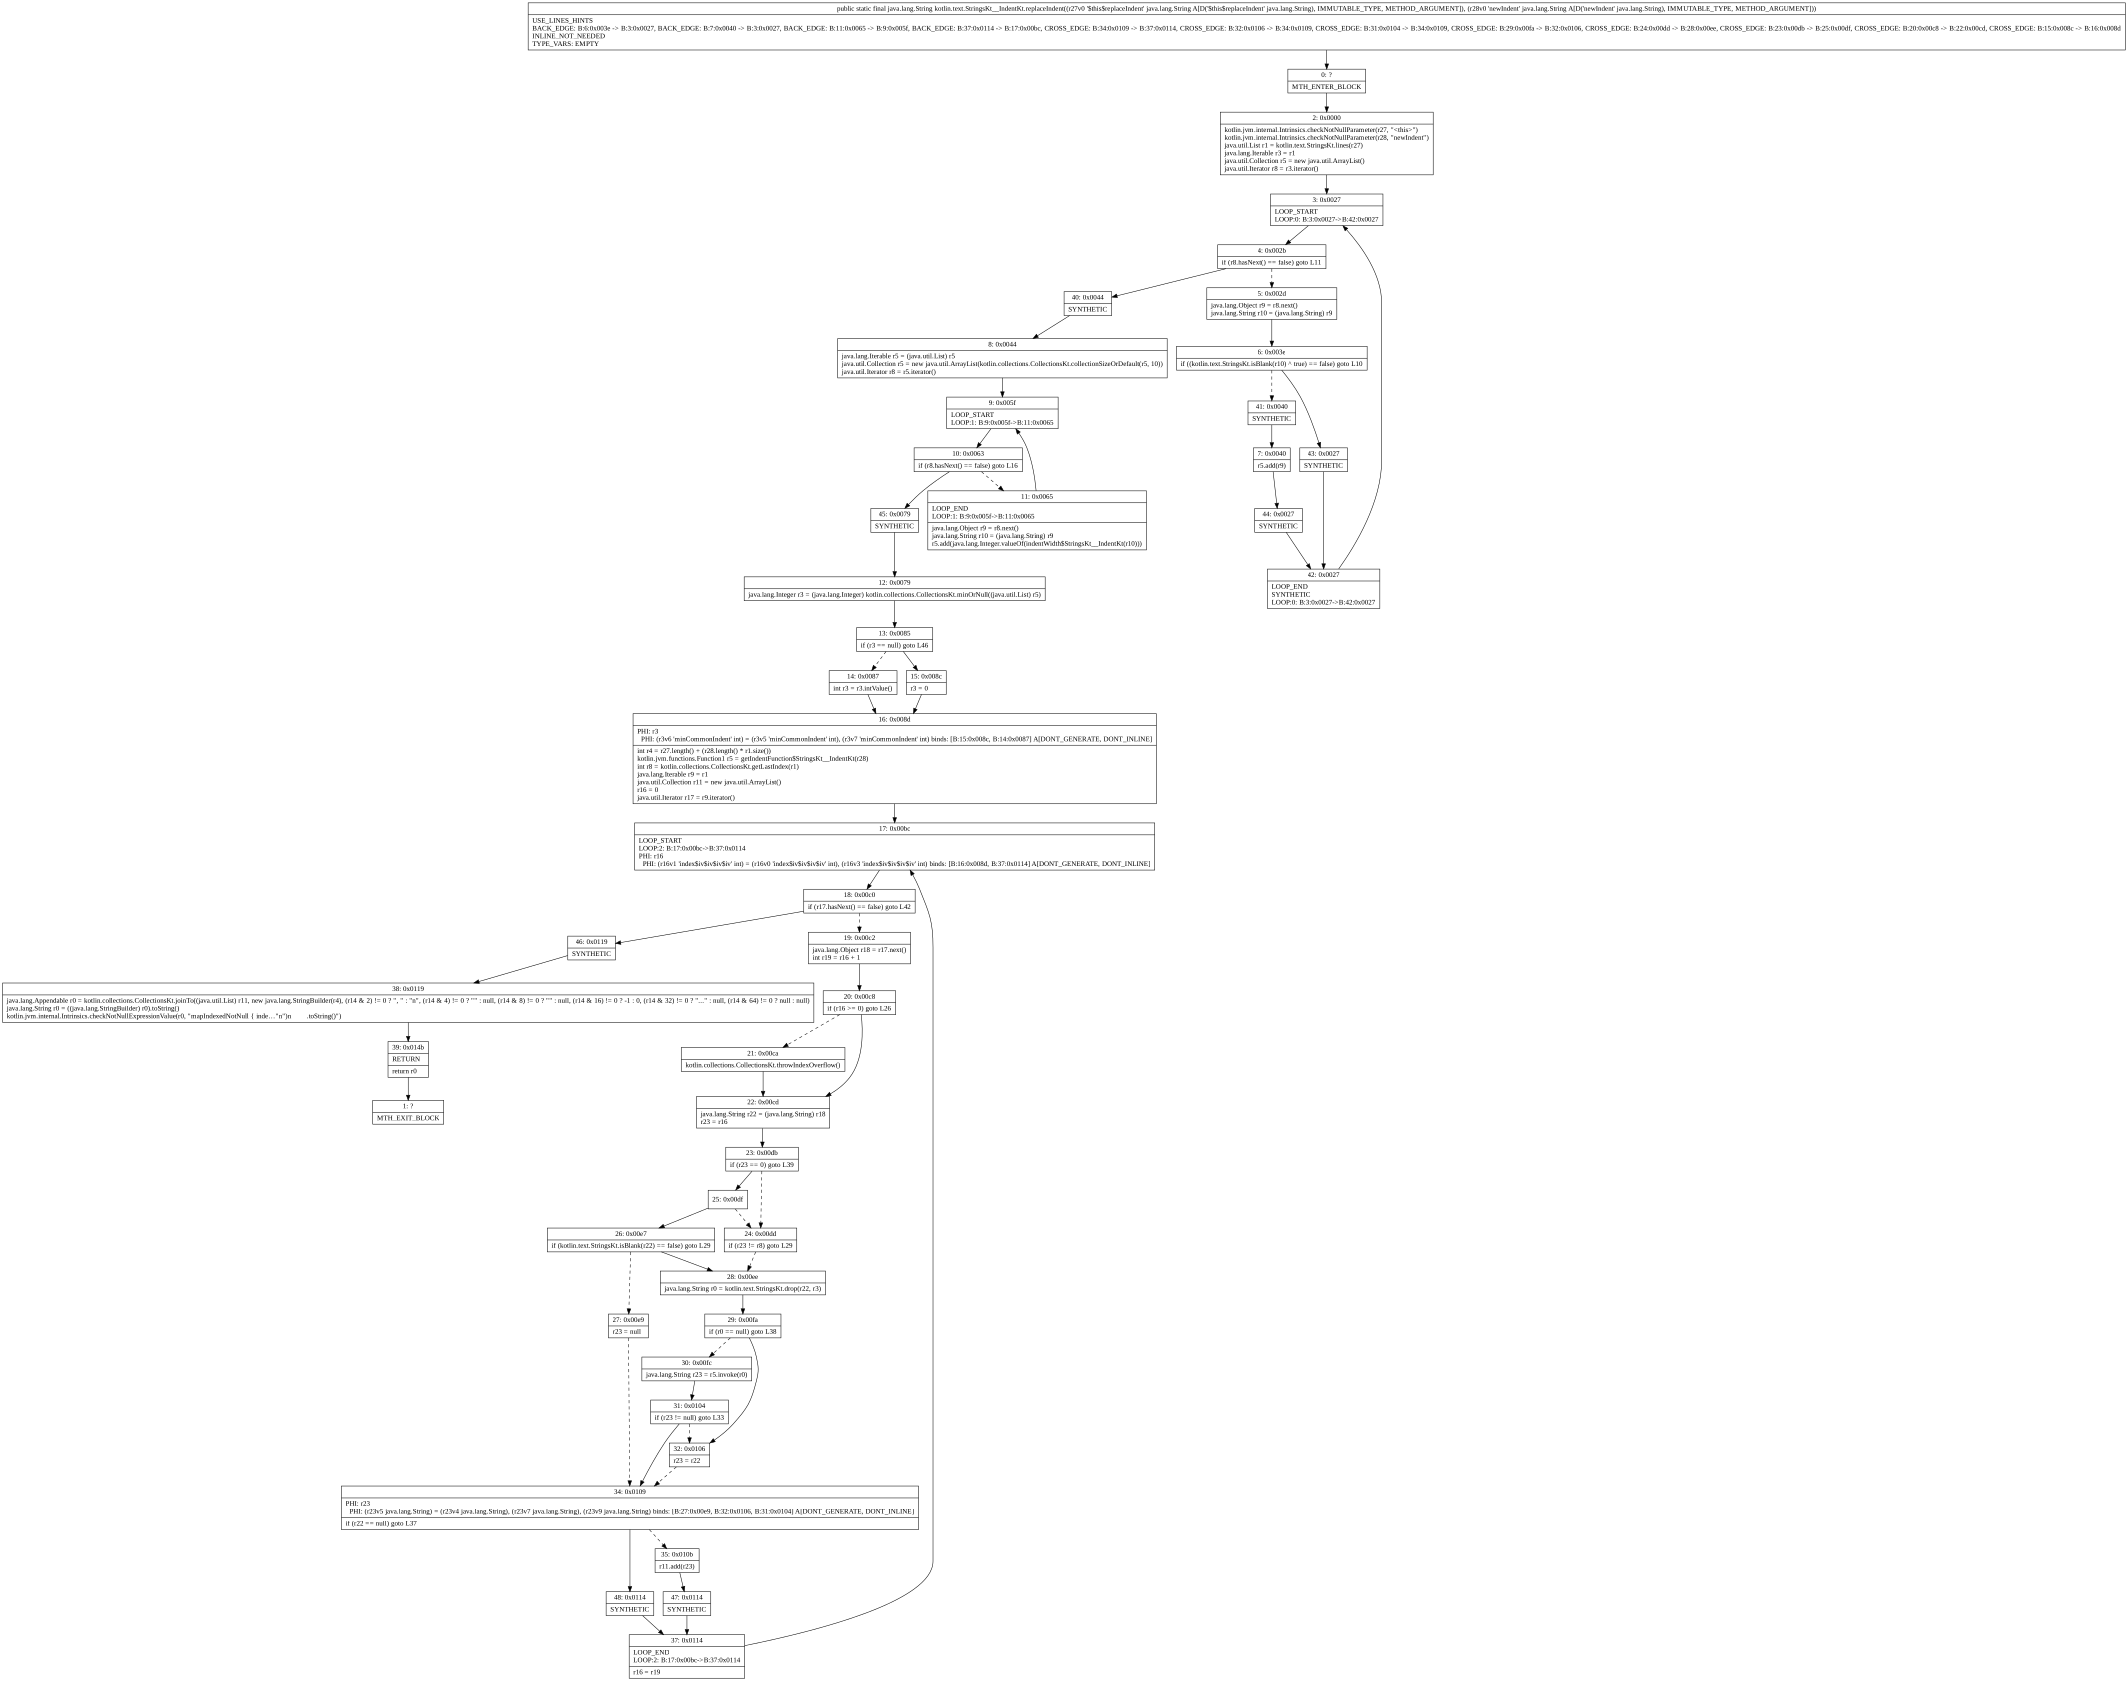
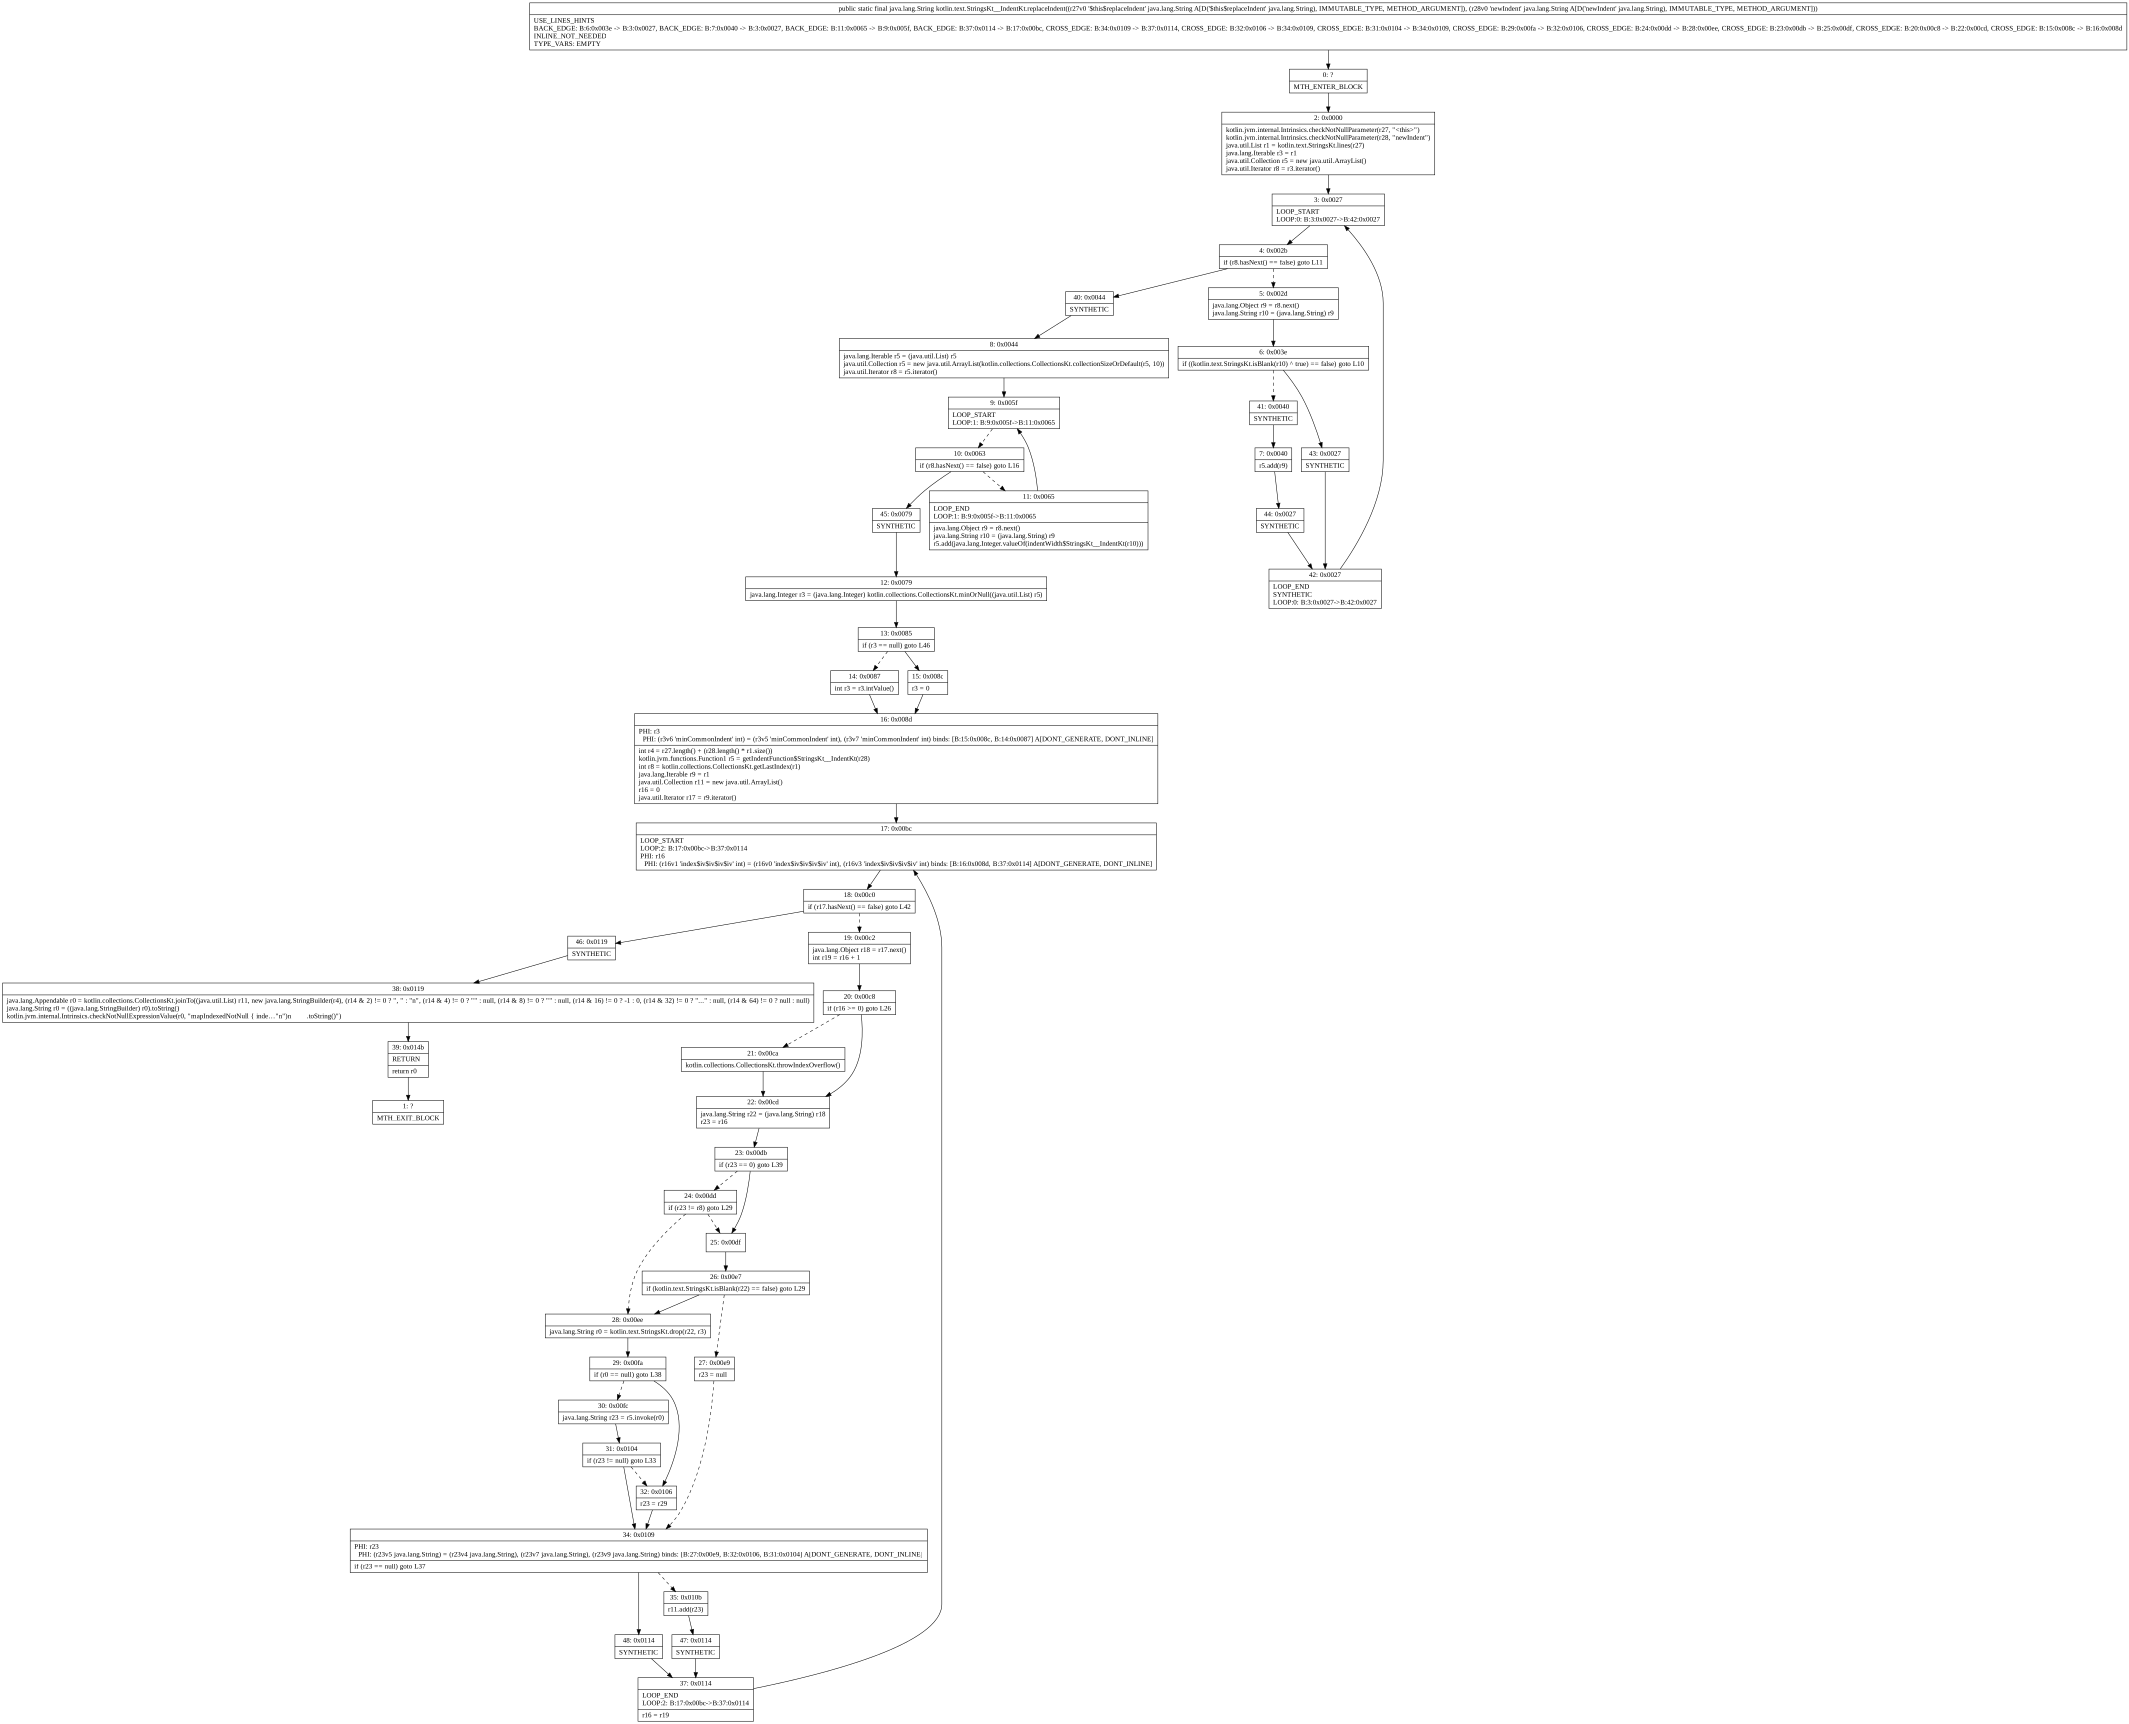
edge "9: 0x005f" -> "10: 0x0063": style solid -> dashed
edge "25: 0x00df" -> "24: 0x00dd": reversed
node "32: 0x0106": text "r23 = r22" -> "r23 = r29"
edge "32: 0x0106" -> "34: 0x0109": style dashed -> solid
node "34: 0x0109": text "if (r22 == null) goto L37" -> "if (r23 == null) goto L37"
